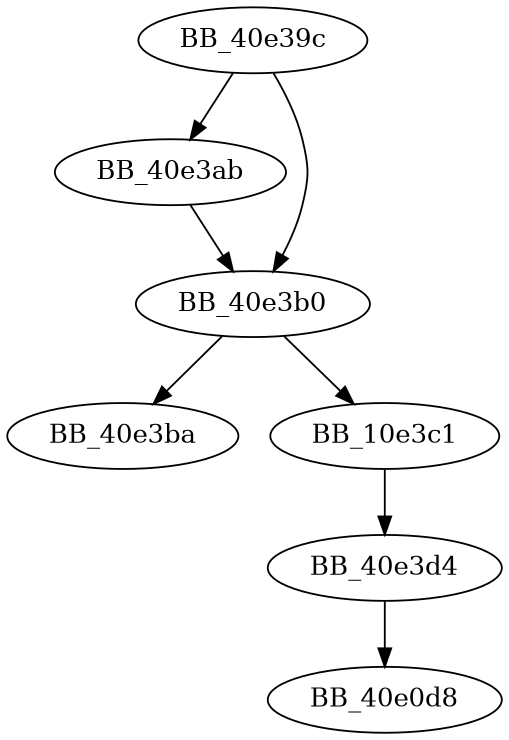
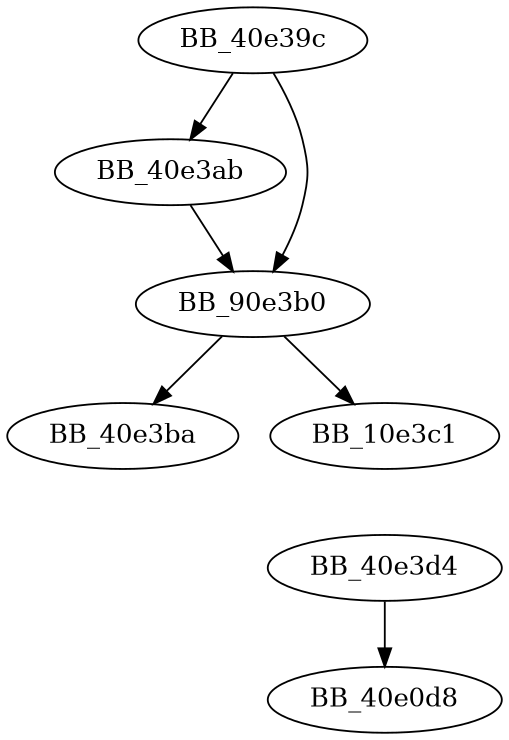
node "BB_40e3b0": label "BB_40e3b0" -> "BB_90e3b0"
edge "BB_10e3c1" -> "BB_40e3d4": removed
